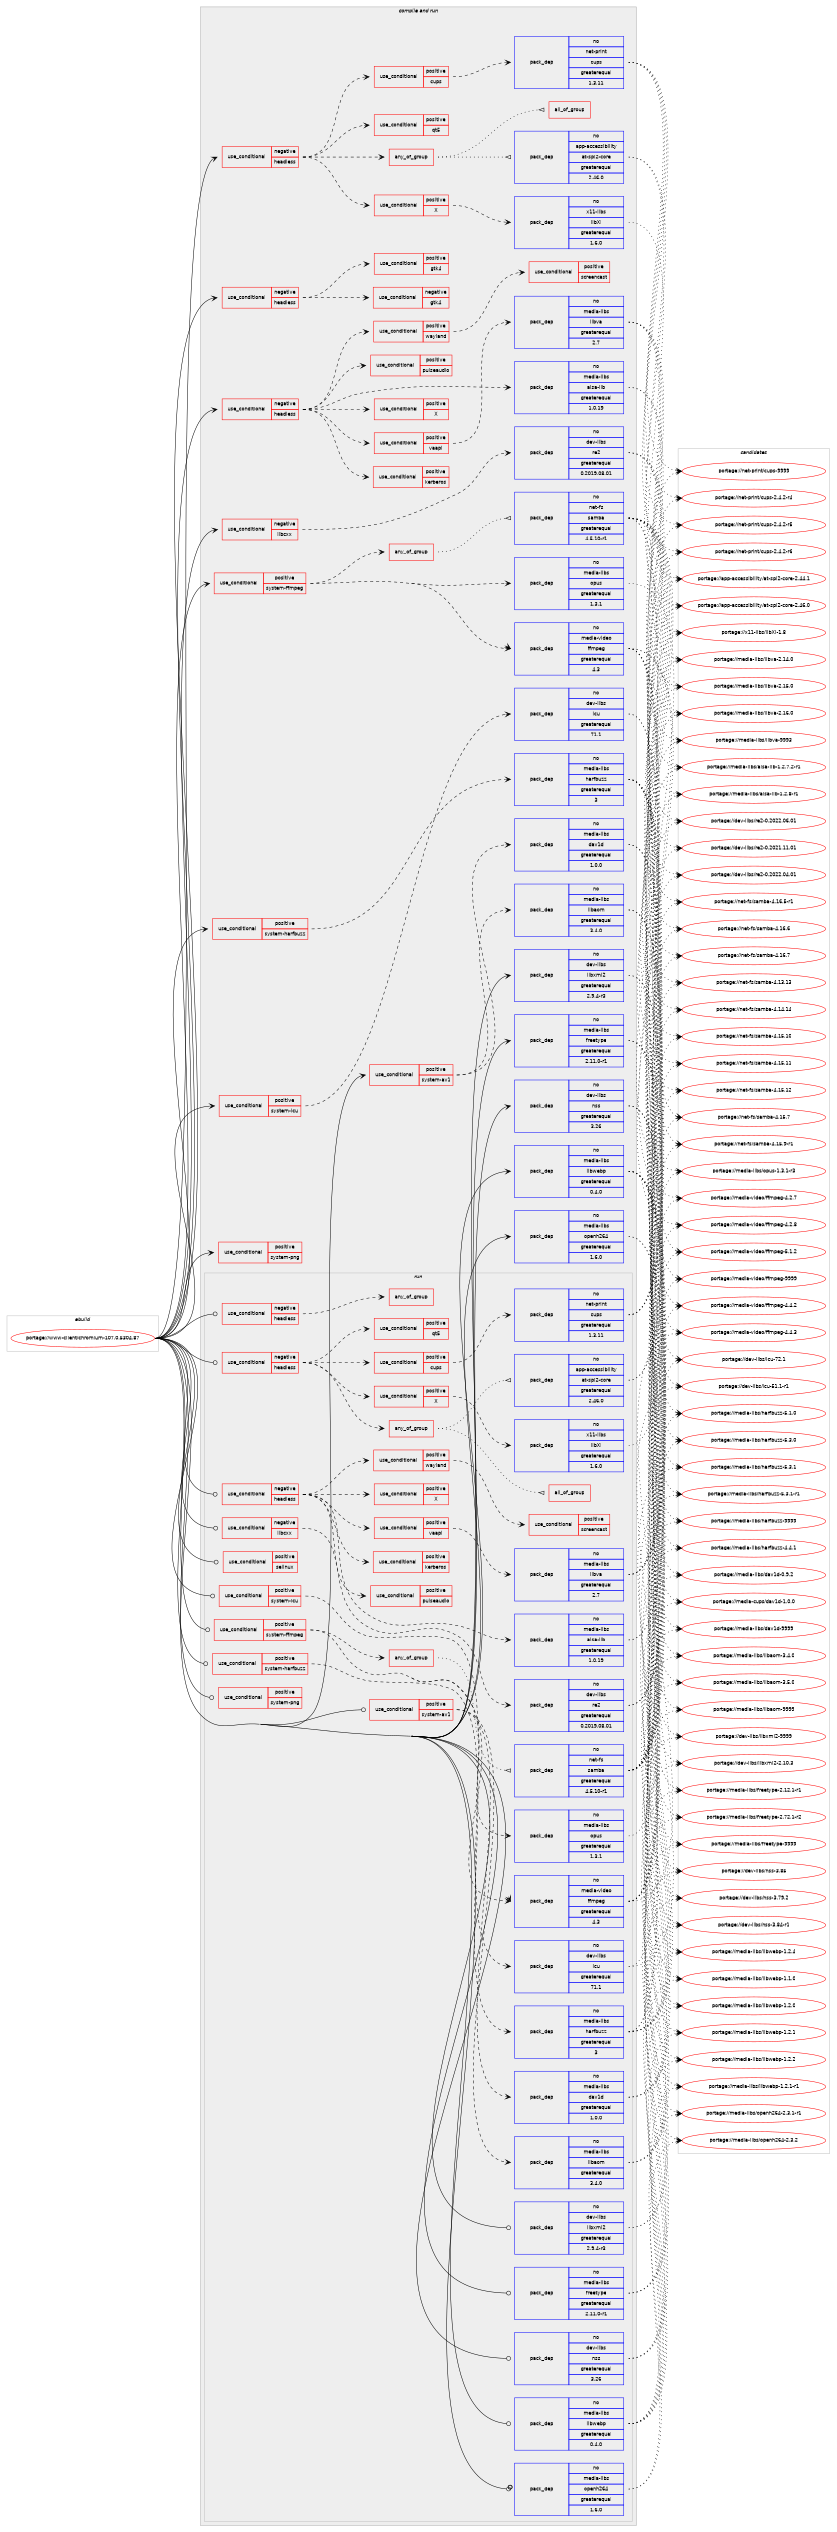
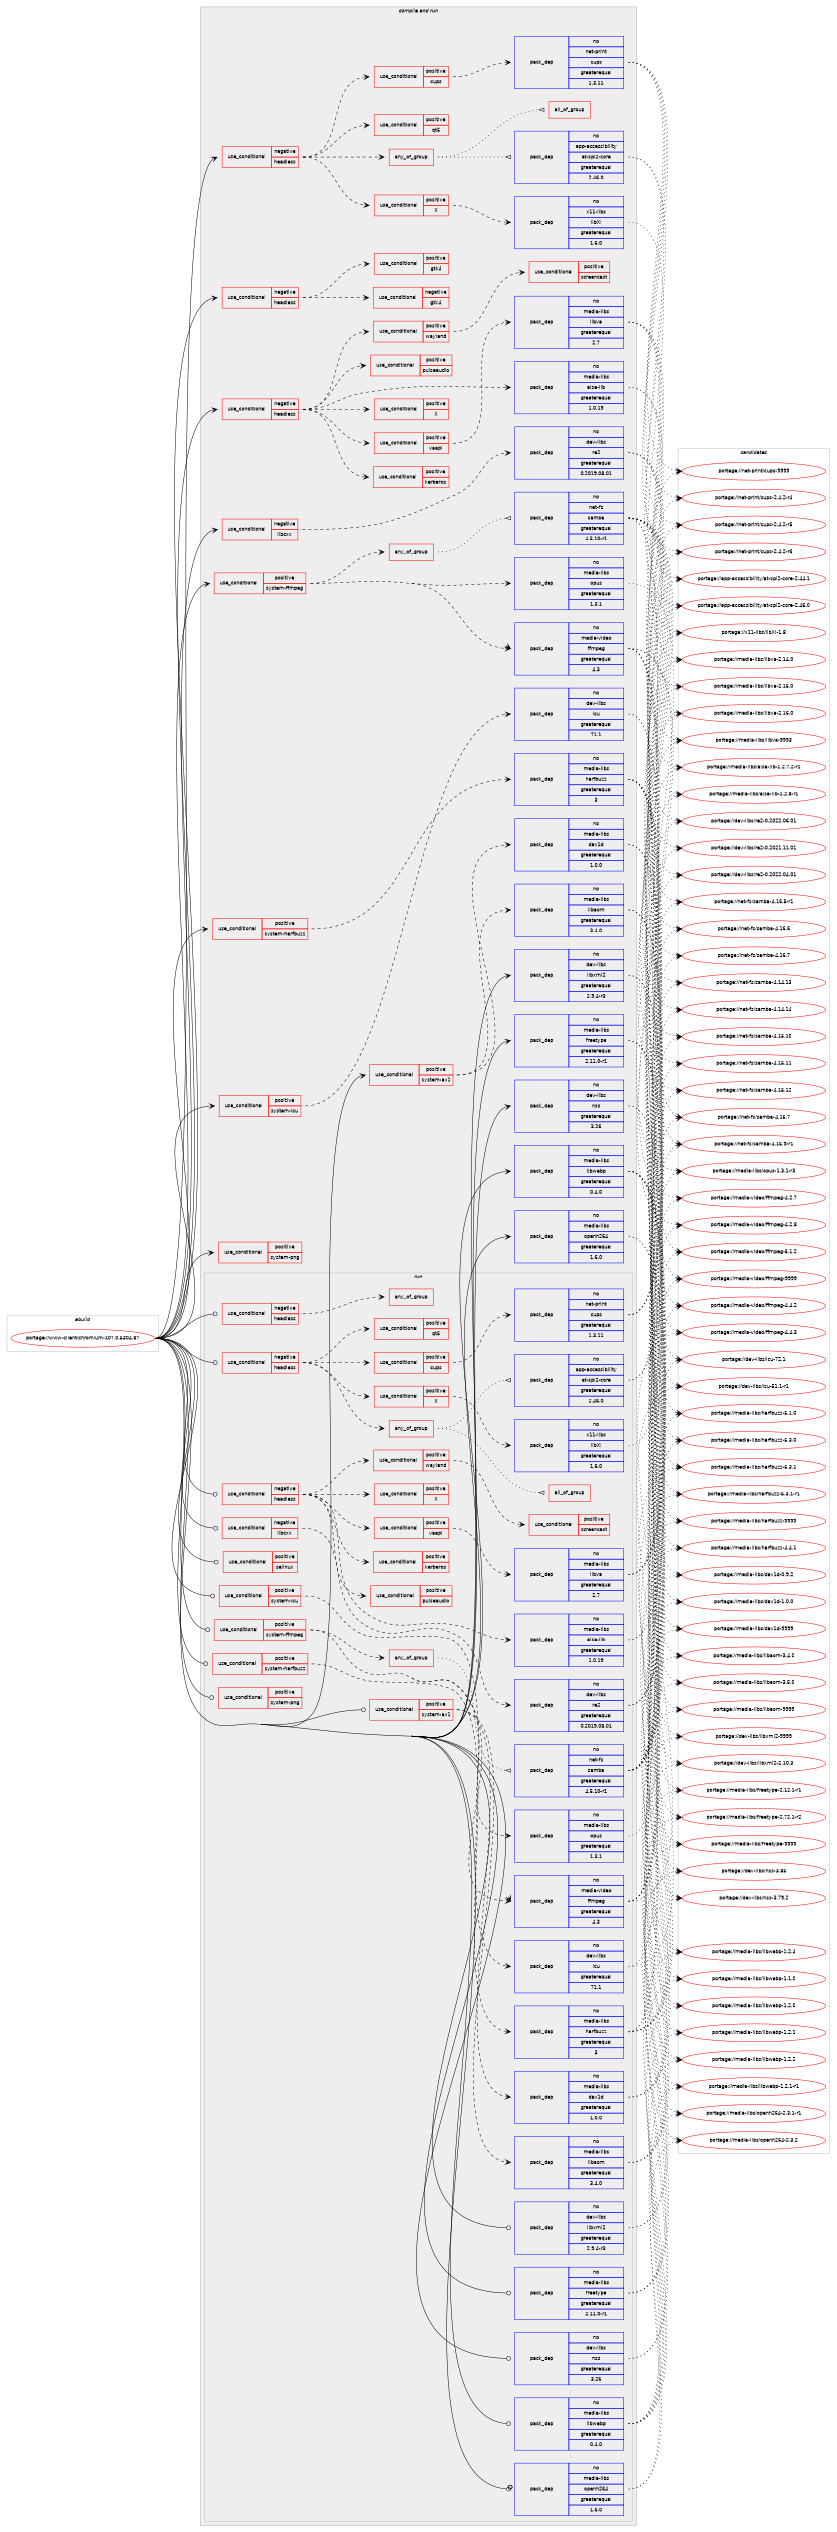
node "portage://net-fs/samba-4.13.13": label "portage://net-fs/samba-4.13.13" -> "portage://net-fs/samba-4.14.13"
node "portage://media-cups/dav1d-1.0.0": label "portage://media-cups/dav1d-1.0.0" -> "portage://media-libs/dav1d-1.0.0"
node "portage://dev-libs/nss-3.84-r1": removed
